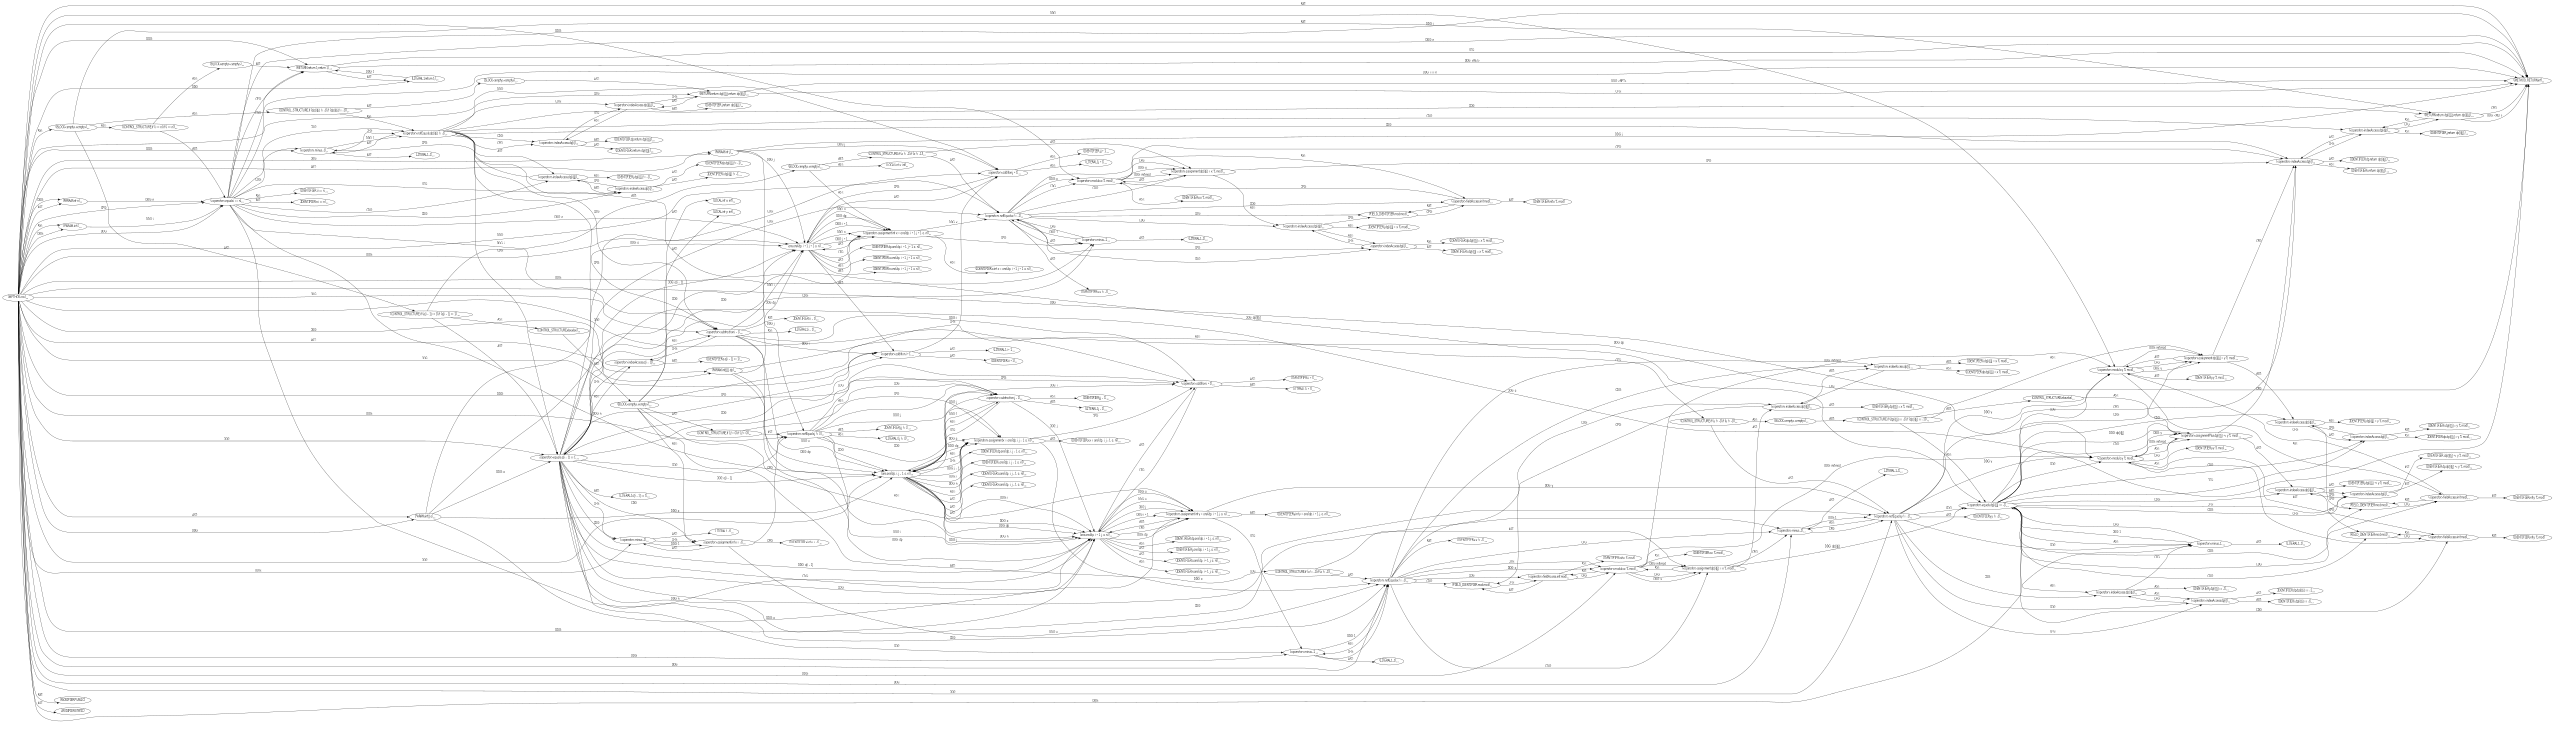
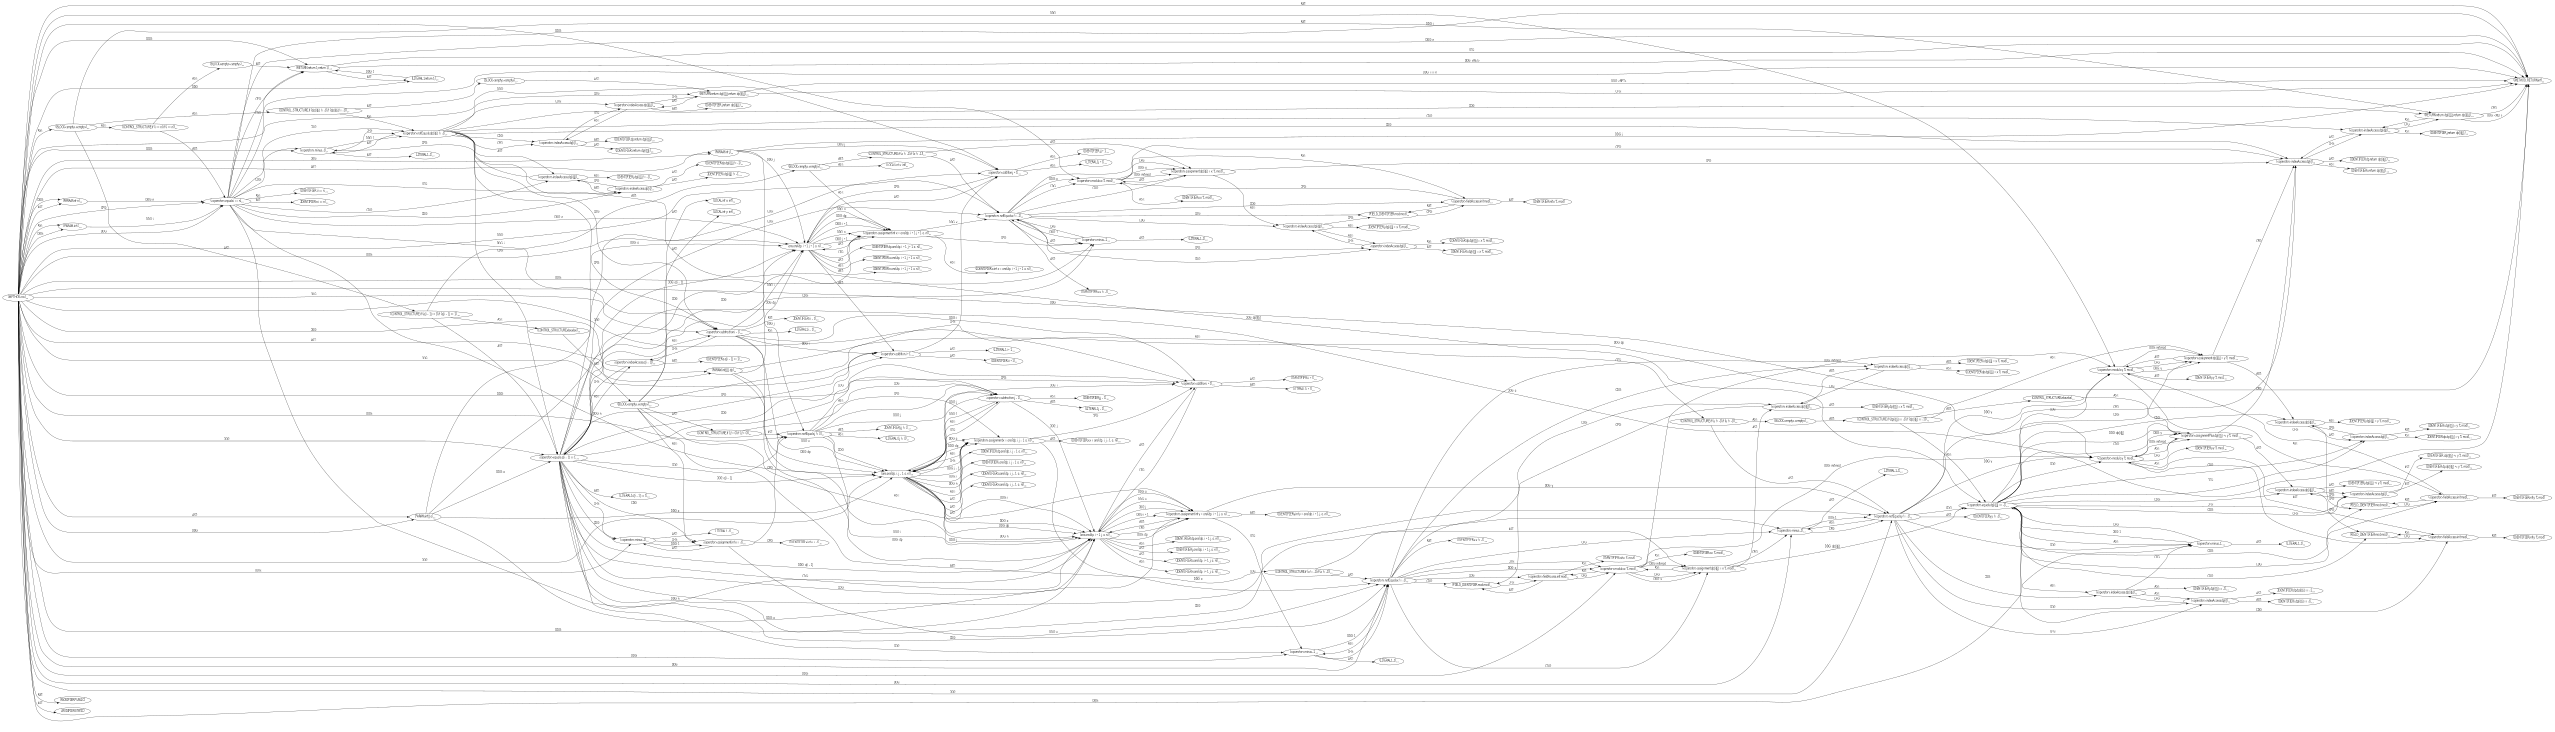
edge "(<operator>.notEquals,j != 0)" -> "(<operator>.assignment,x = ans(dp, i, j - 1, a, n))": removed, label "CDG:"
